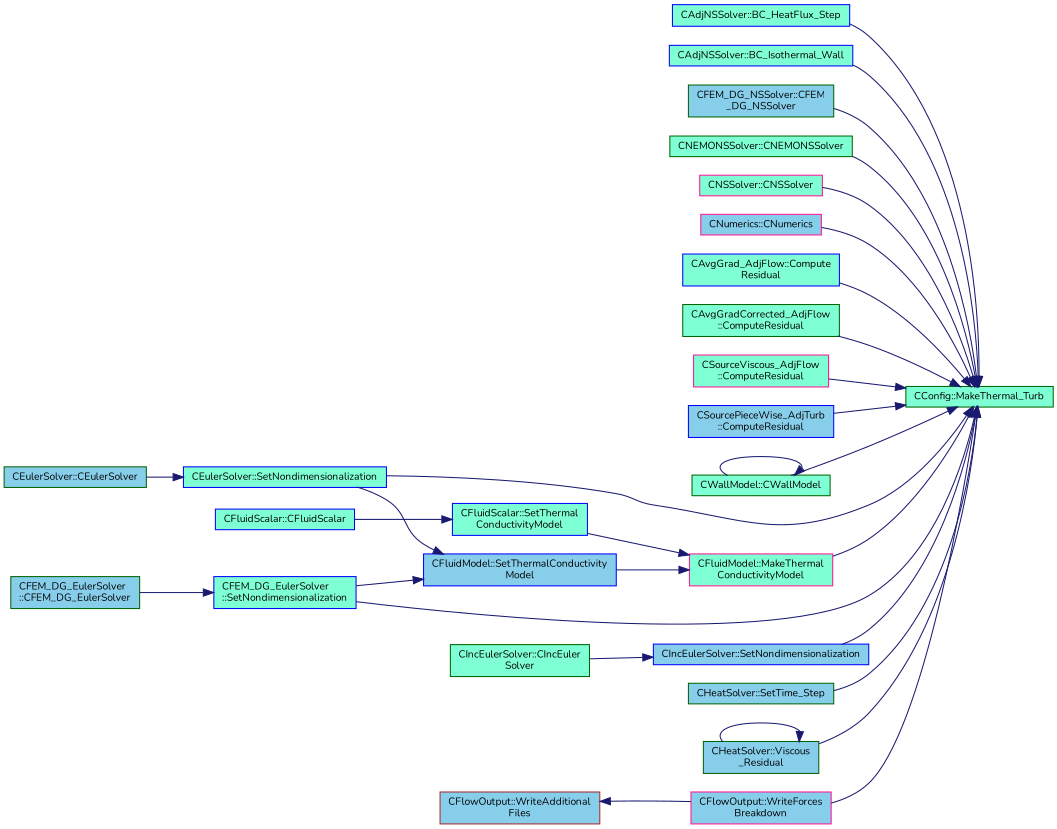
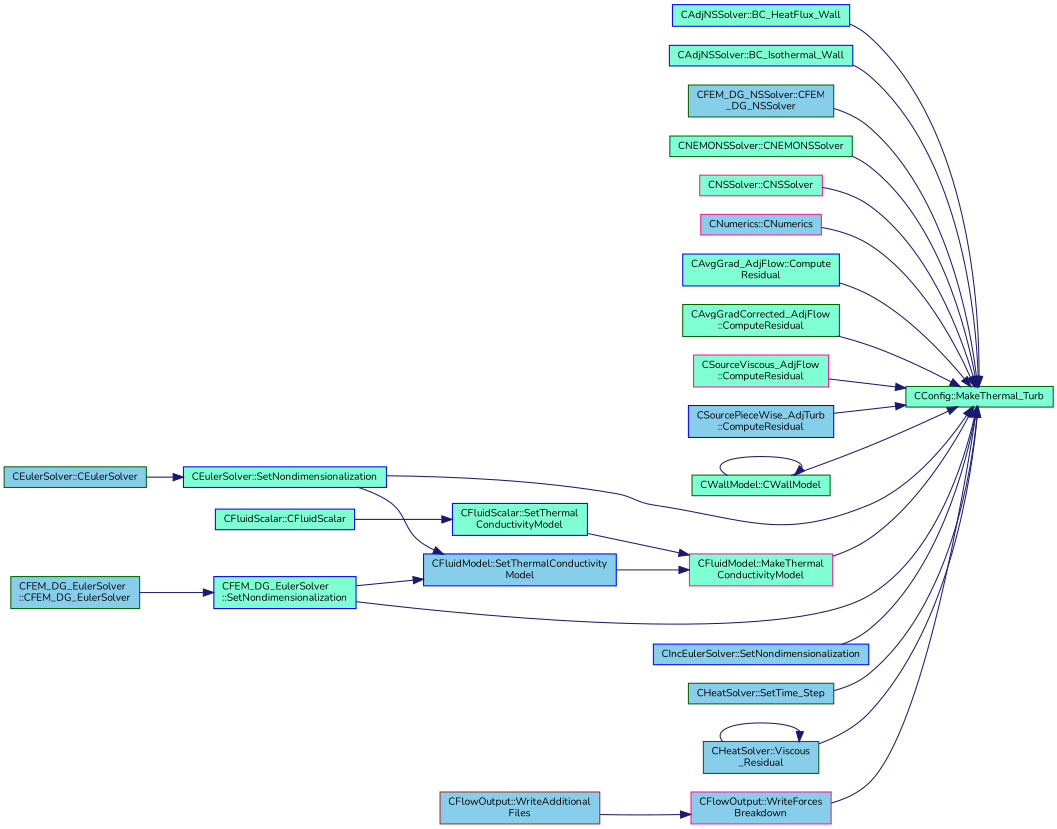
node "CAdjNSSolver::BC_HeatFlux_Step": label "CAdjNSSolver::BC_HeatFlux_Step" -> "CAdjNSSolver::BC_HeatFlux_Wall"
node "CIncEulerSolver::CIncEuler Solver": removed
edge "CFlowOutput::WriteForces Breakdown" -> "CFlowOutput::WriteAdditional Files": reversed
